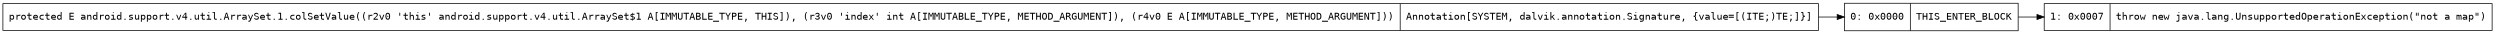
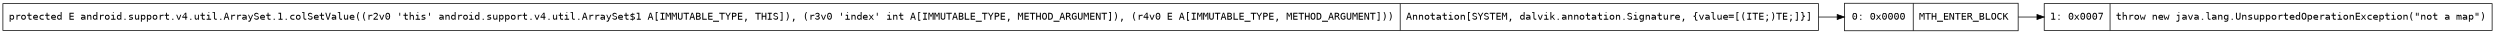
node "0: 0x0000": text "THIS_ENTER_BLOCK" -> "MTH_ENTER_BLOCK"
